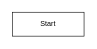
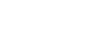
node "Start": removed
